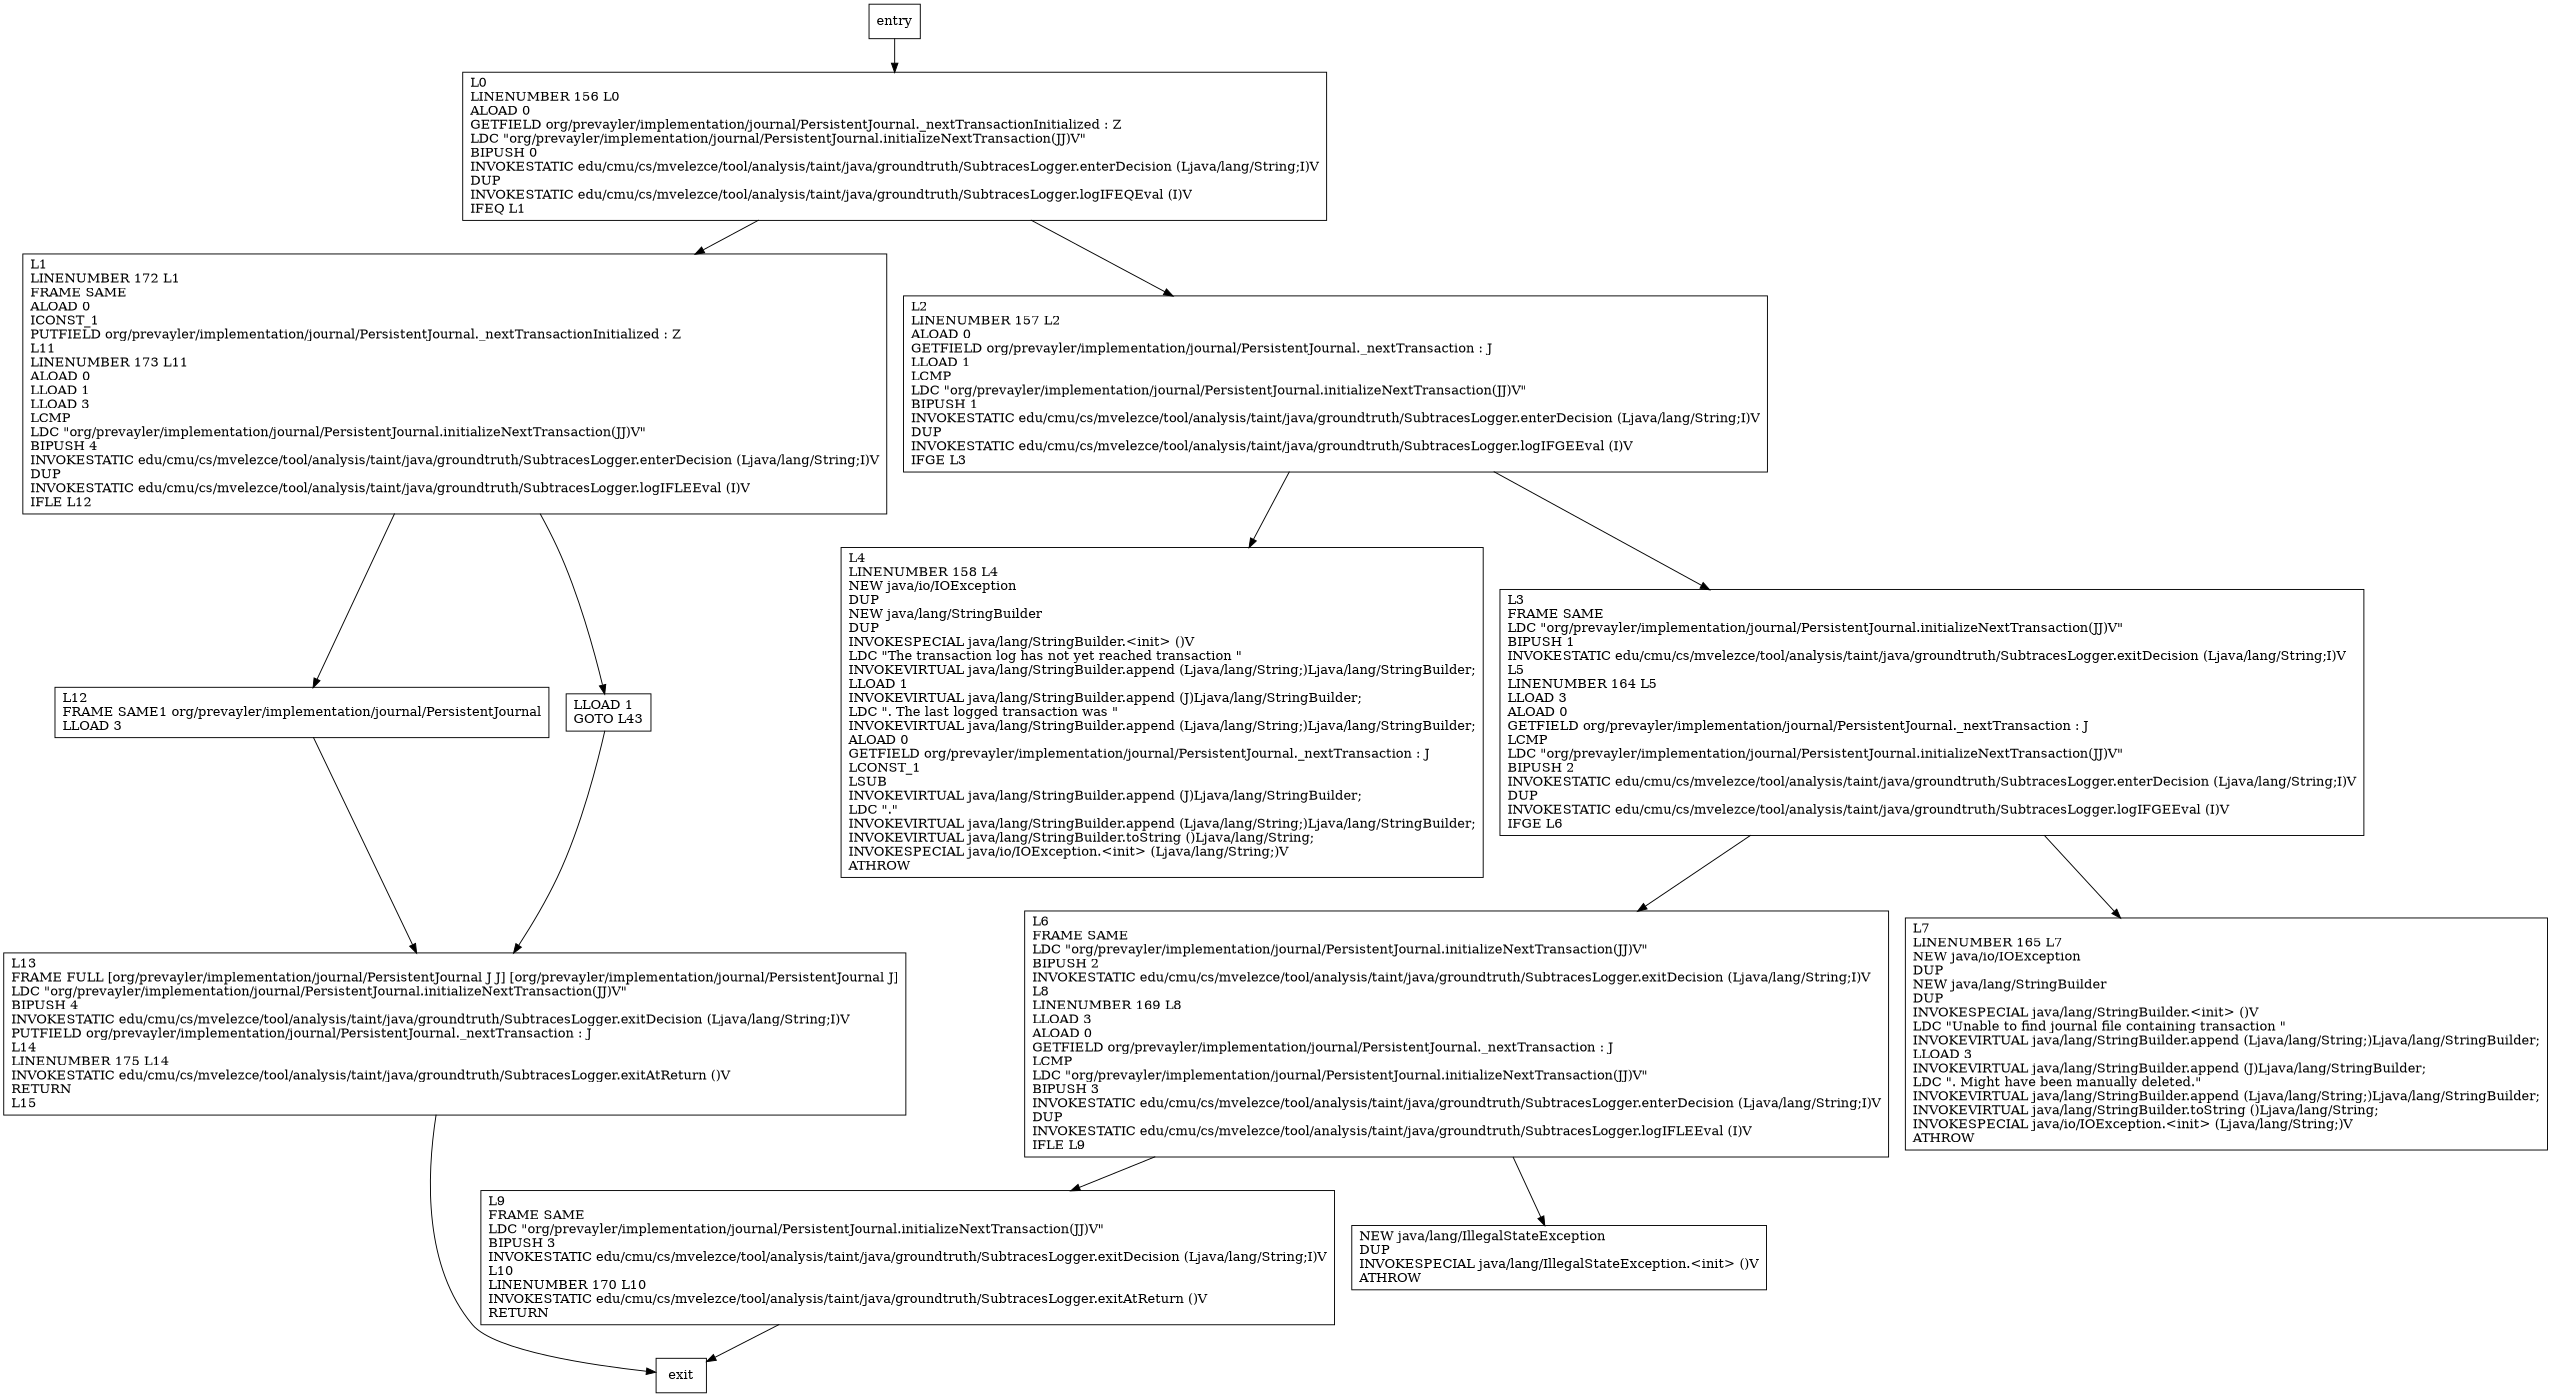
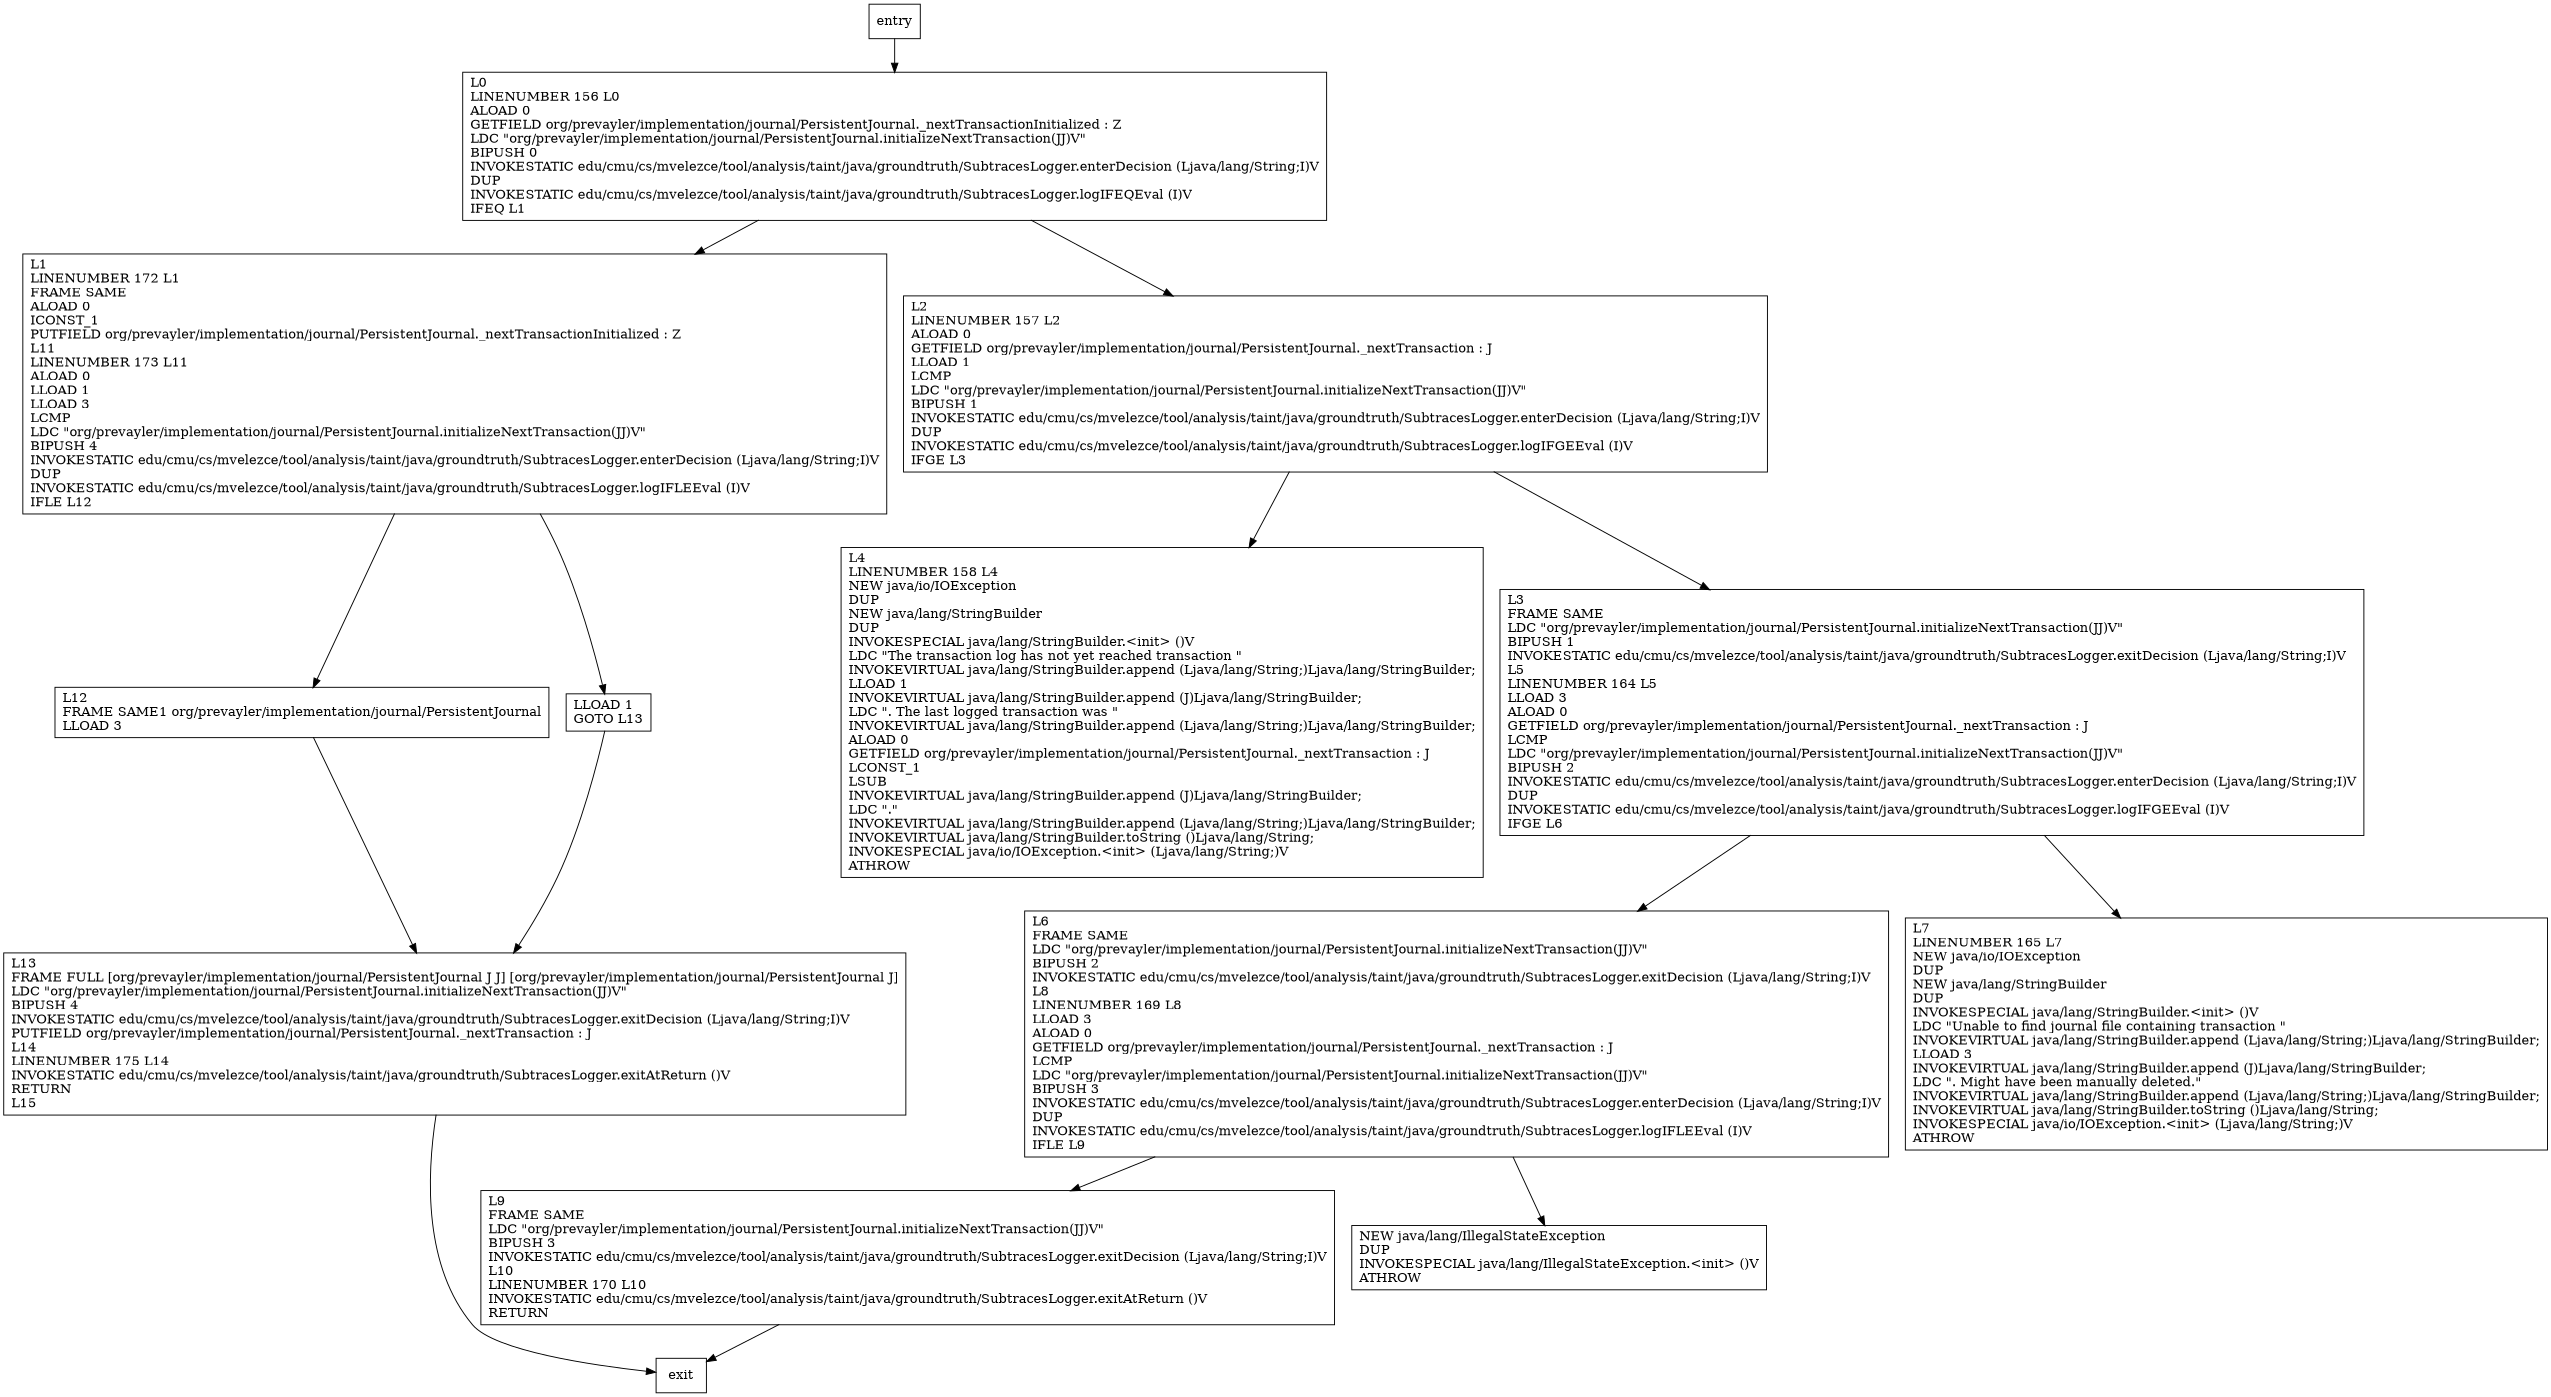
node "LLOAD 1 GOTO L43": label "LLOAD 1 GOTO L43" -> "LLOAD 1 GOTO L13"
